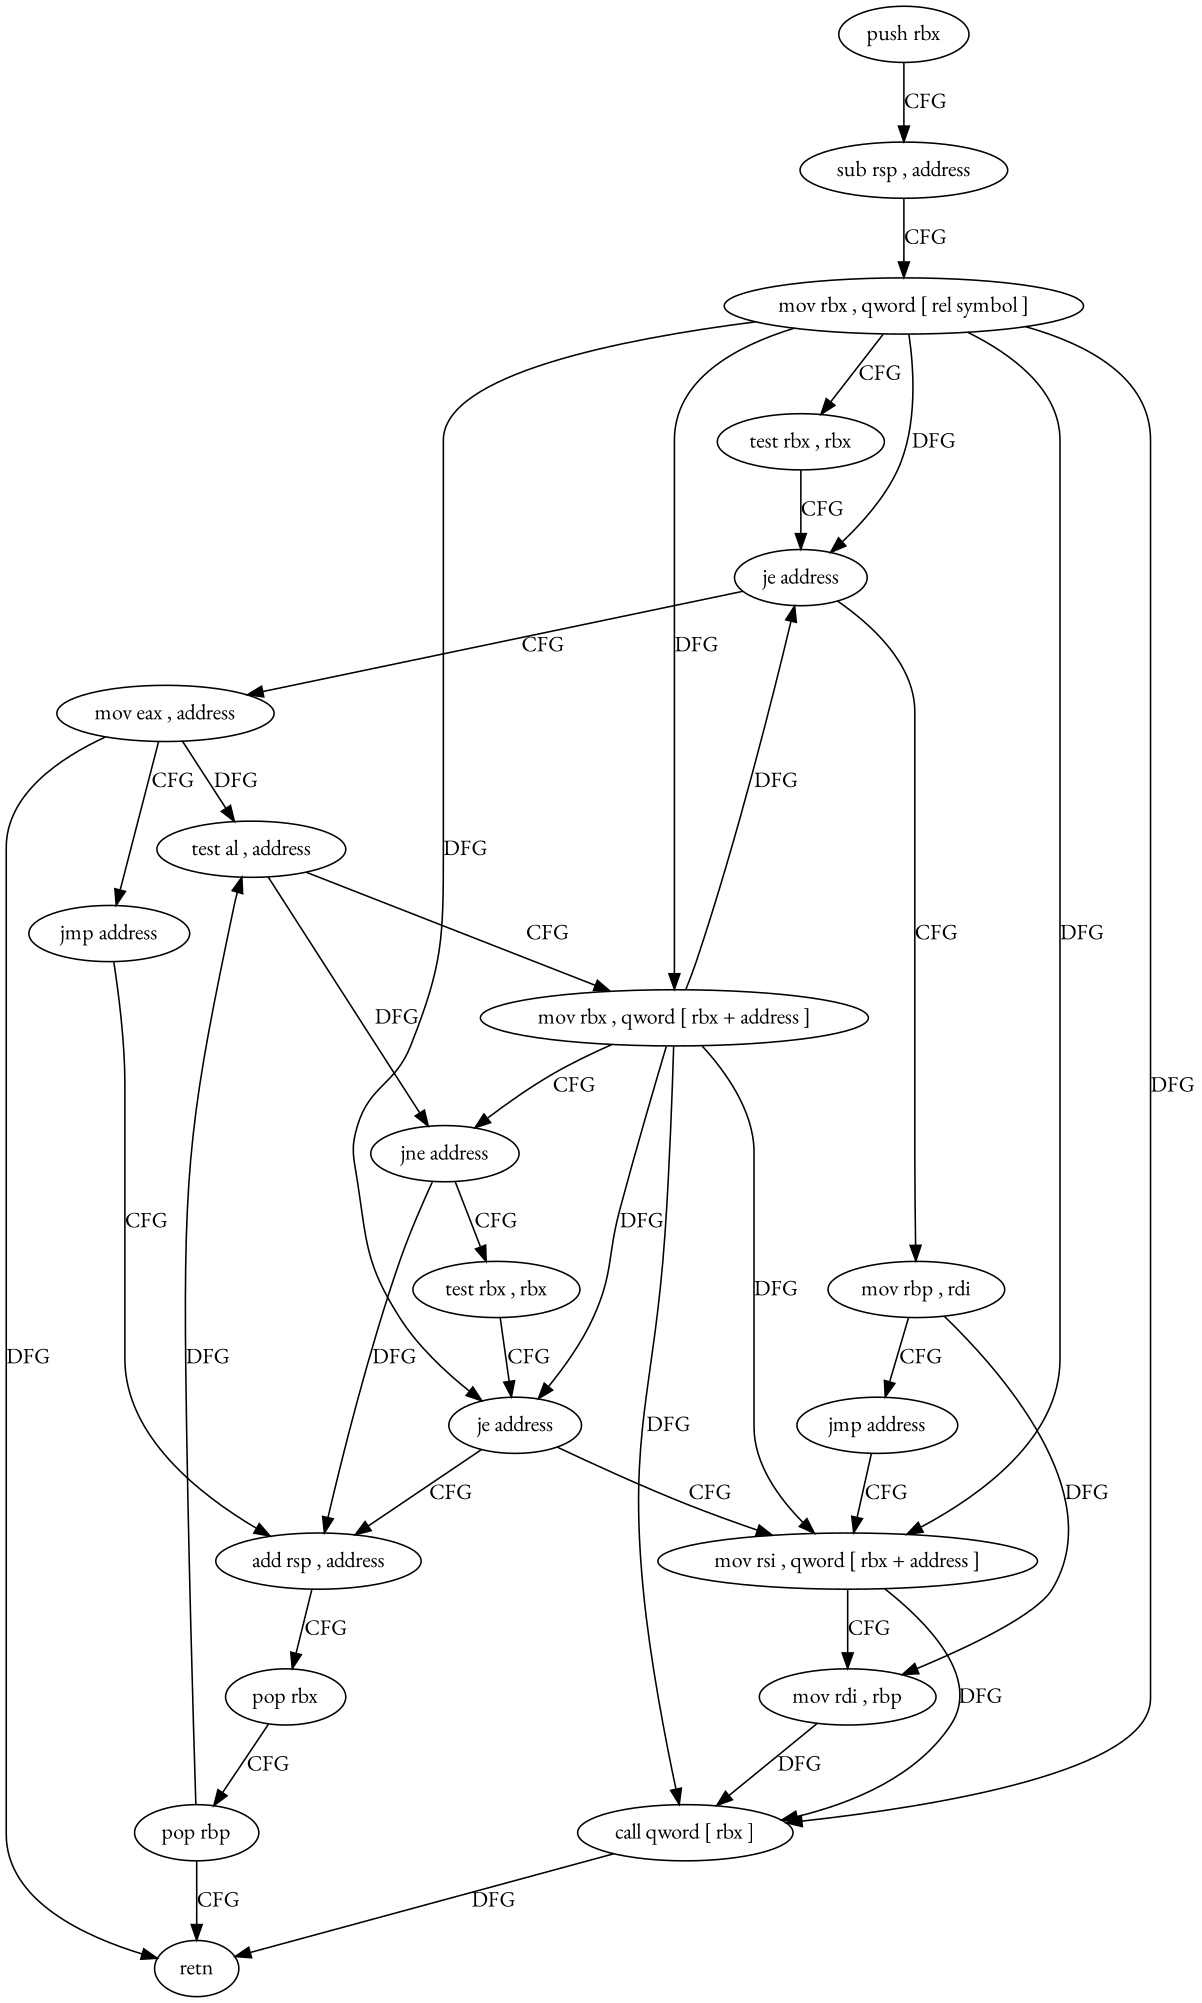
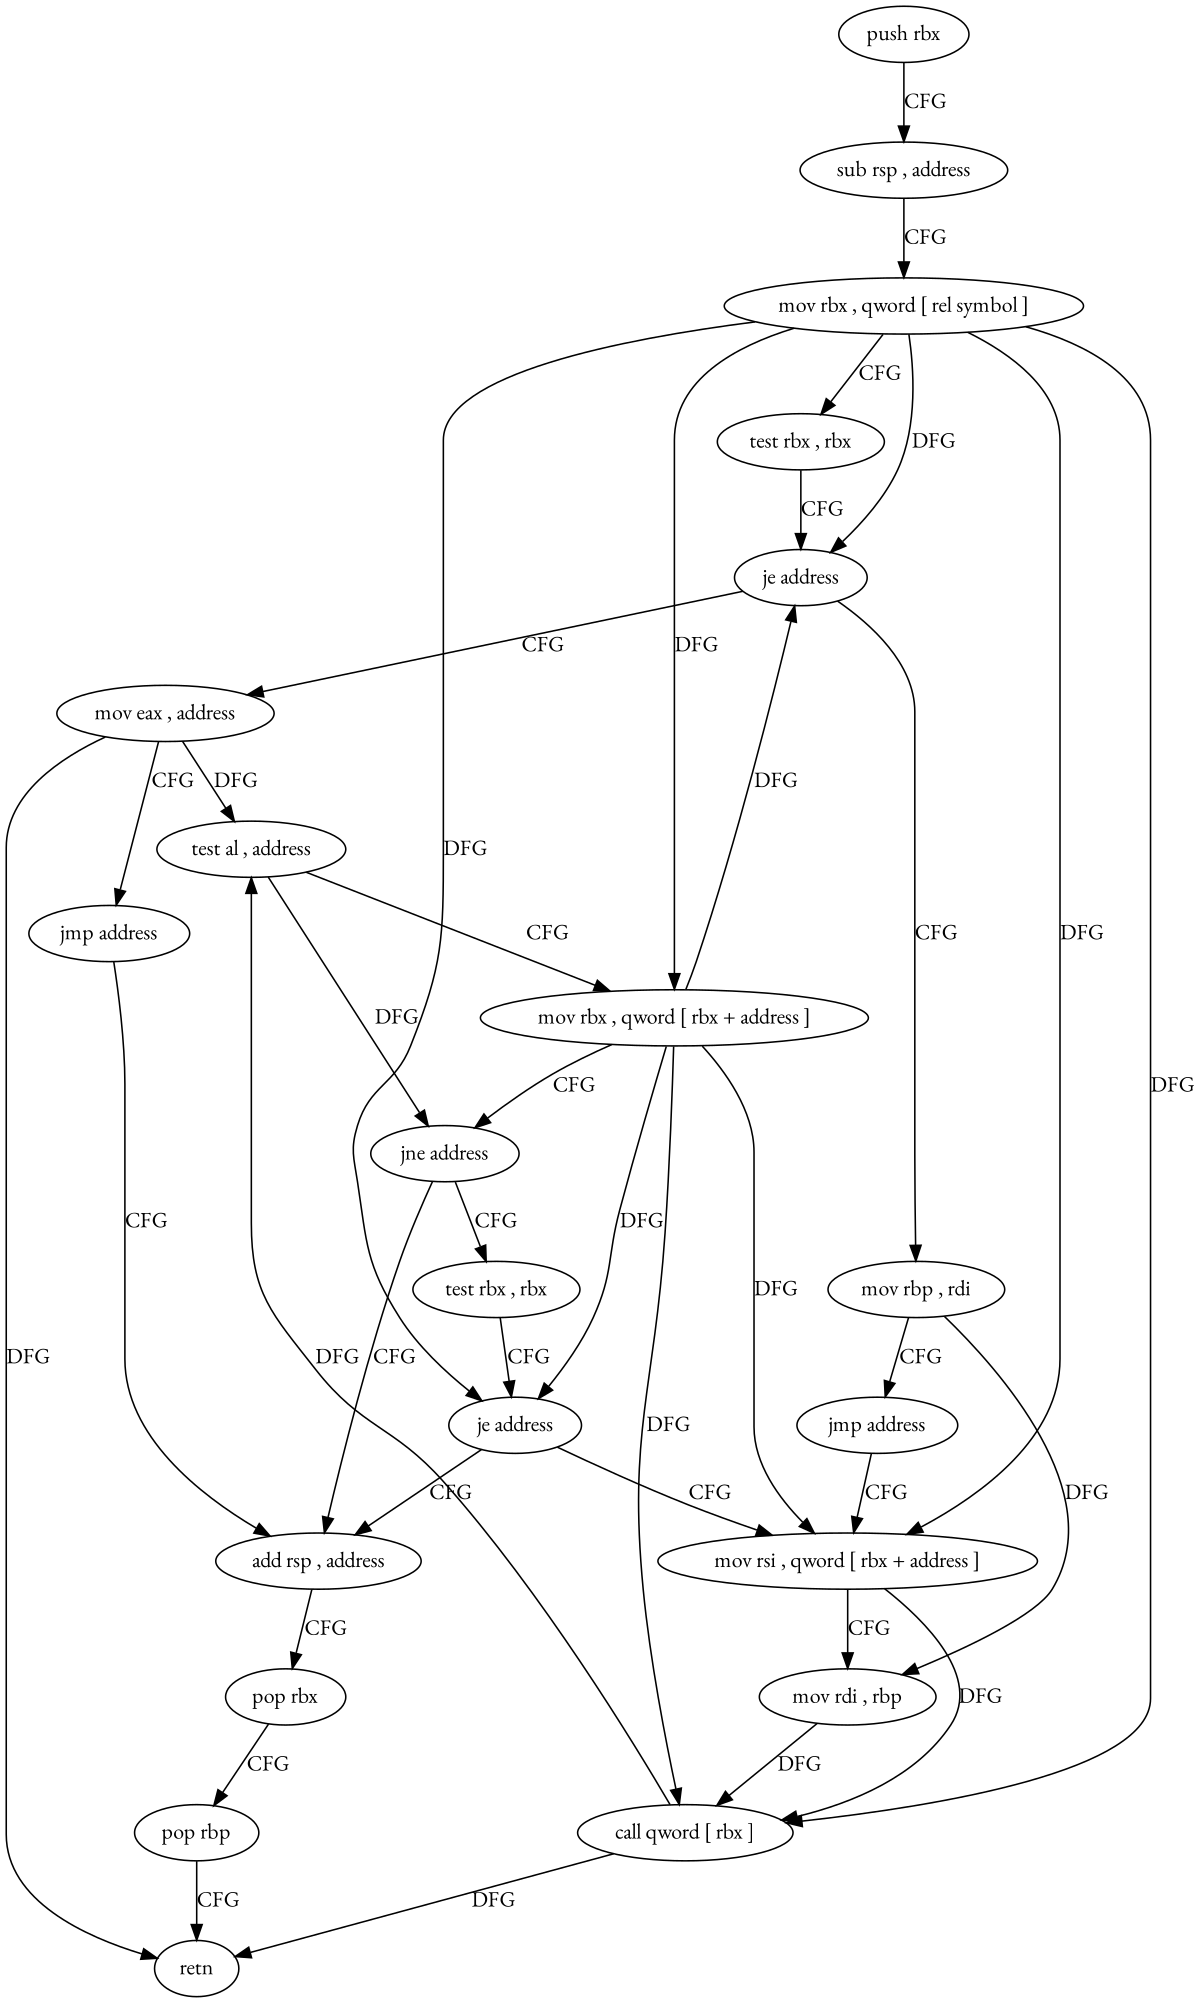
edge "pop rbp" -> "test al , address": now "call qword [ rbx ]" -> "test al , address"
edge "jne address" -> "add rsp , address": label "DFG" -> "CFG"
